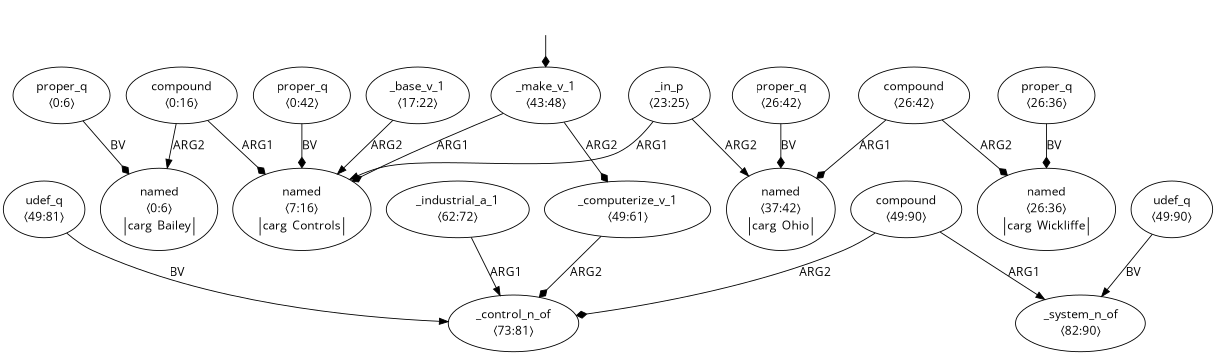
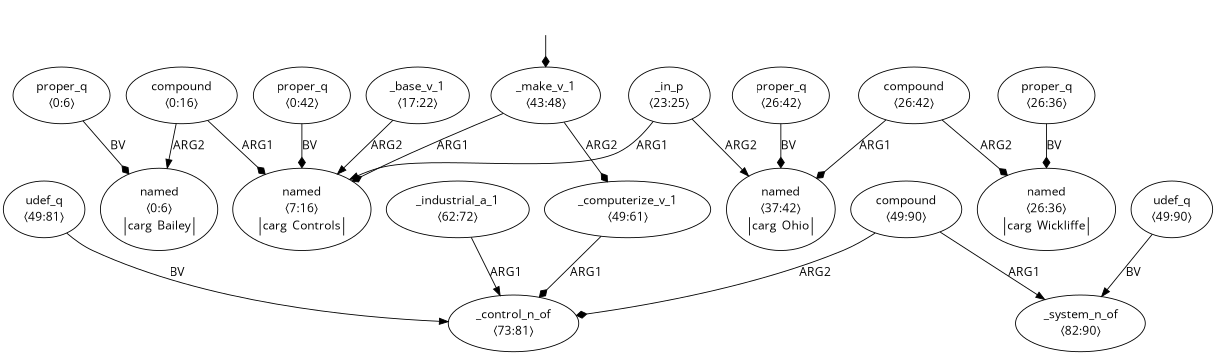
edge "_computerize_v_1" -> "_control_n_of": label "ARG2" -> "ARG1"
